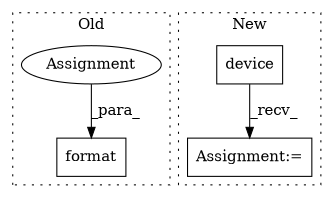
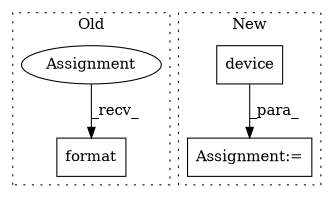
edge "Assignment" -> "format": label "_para_" -> "_recv_"
edge "device" -> "Assignment:=": label "_recv_" -> "_para_"
